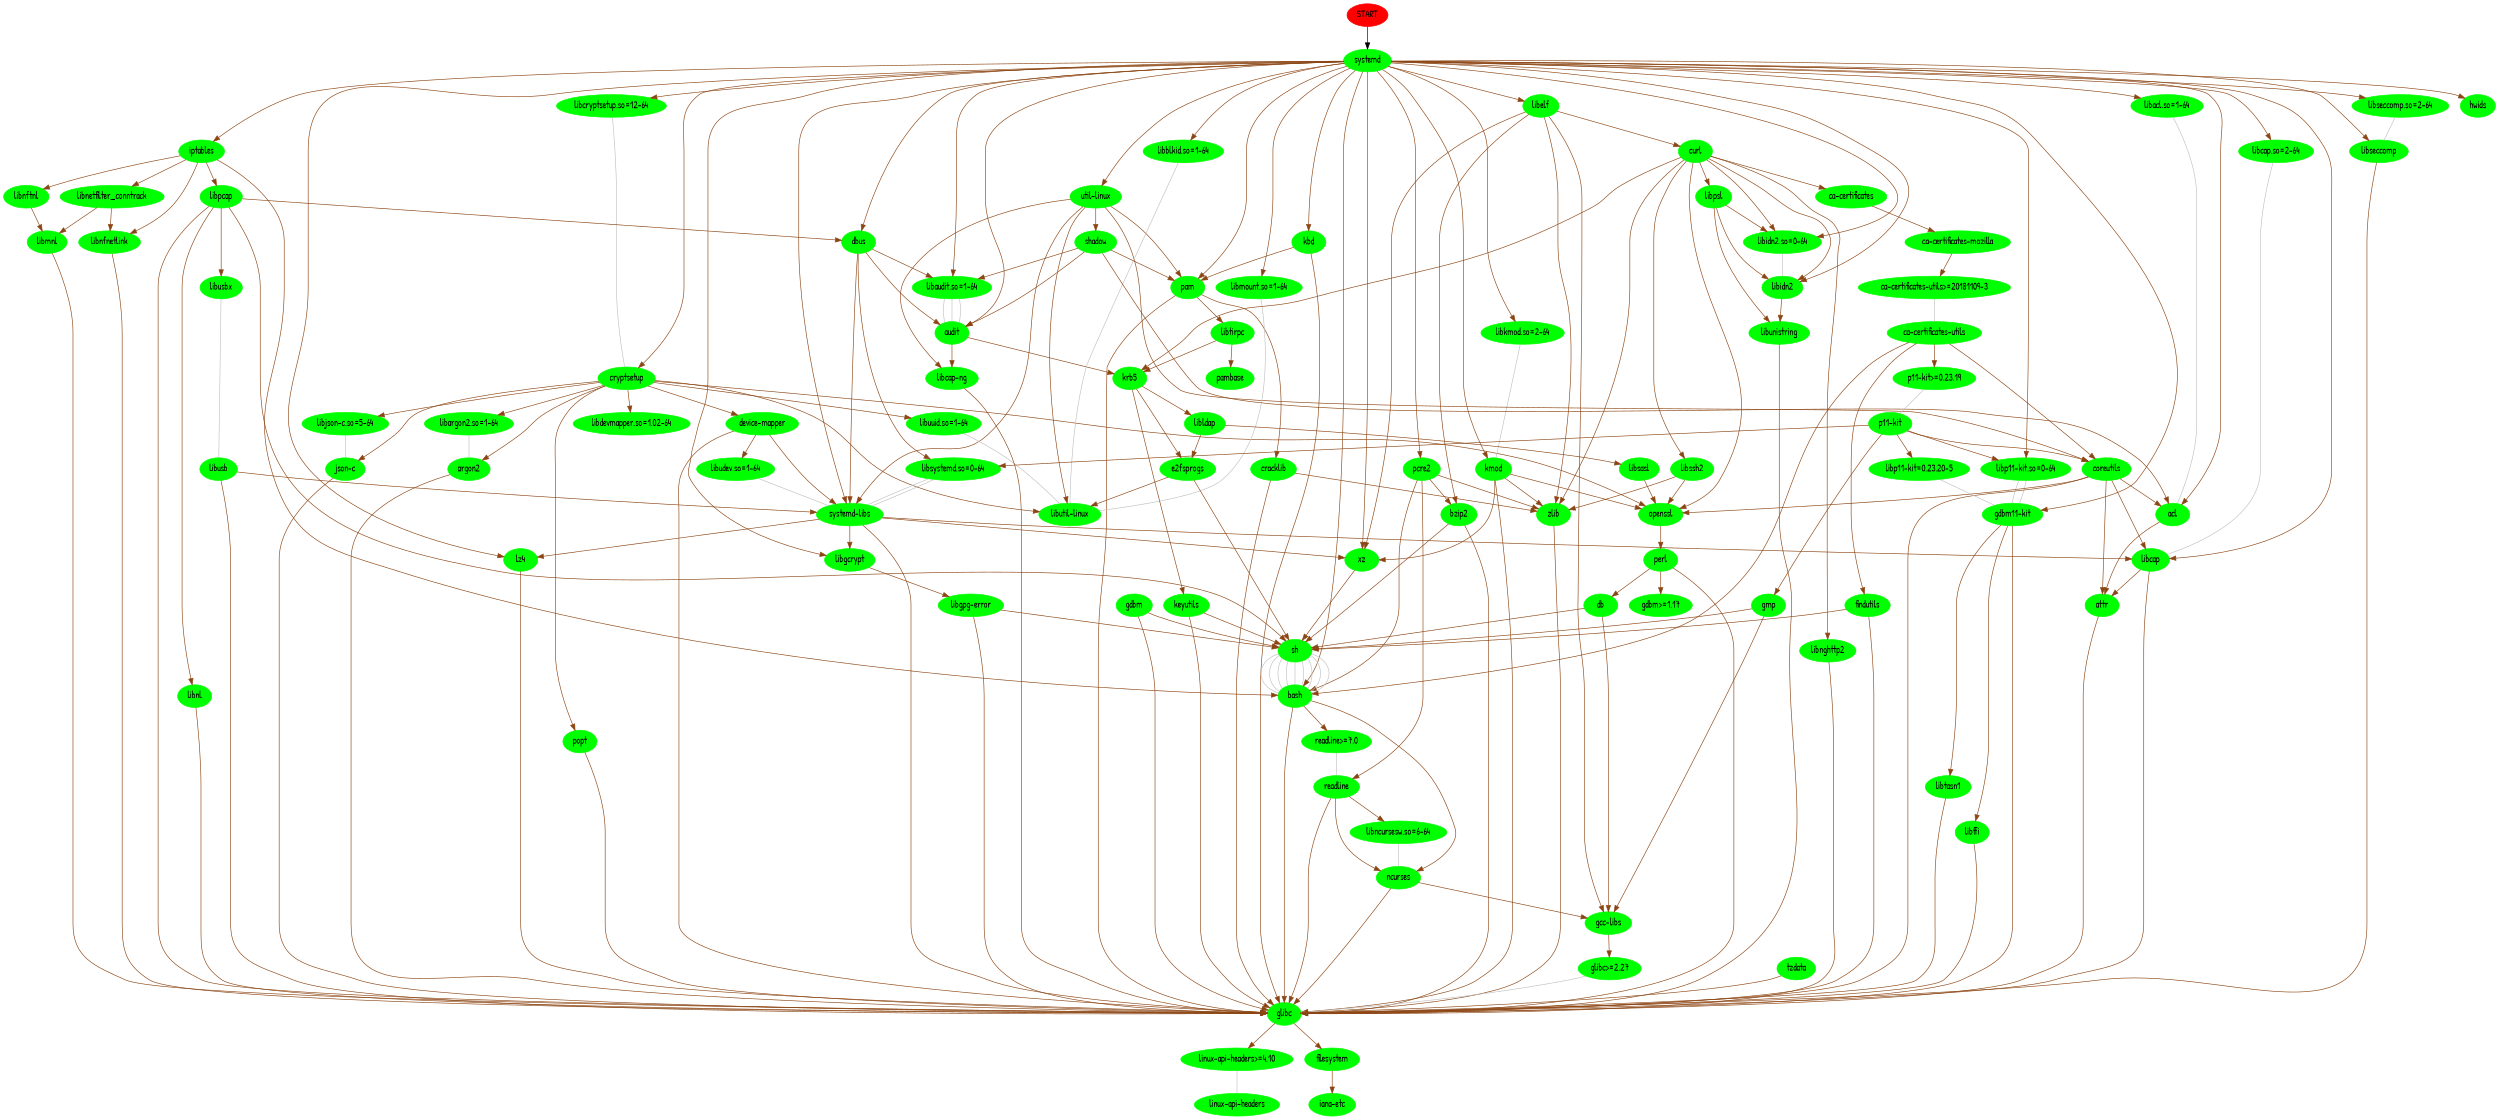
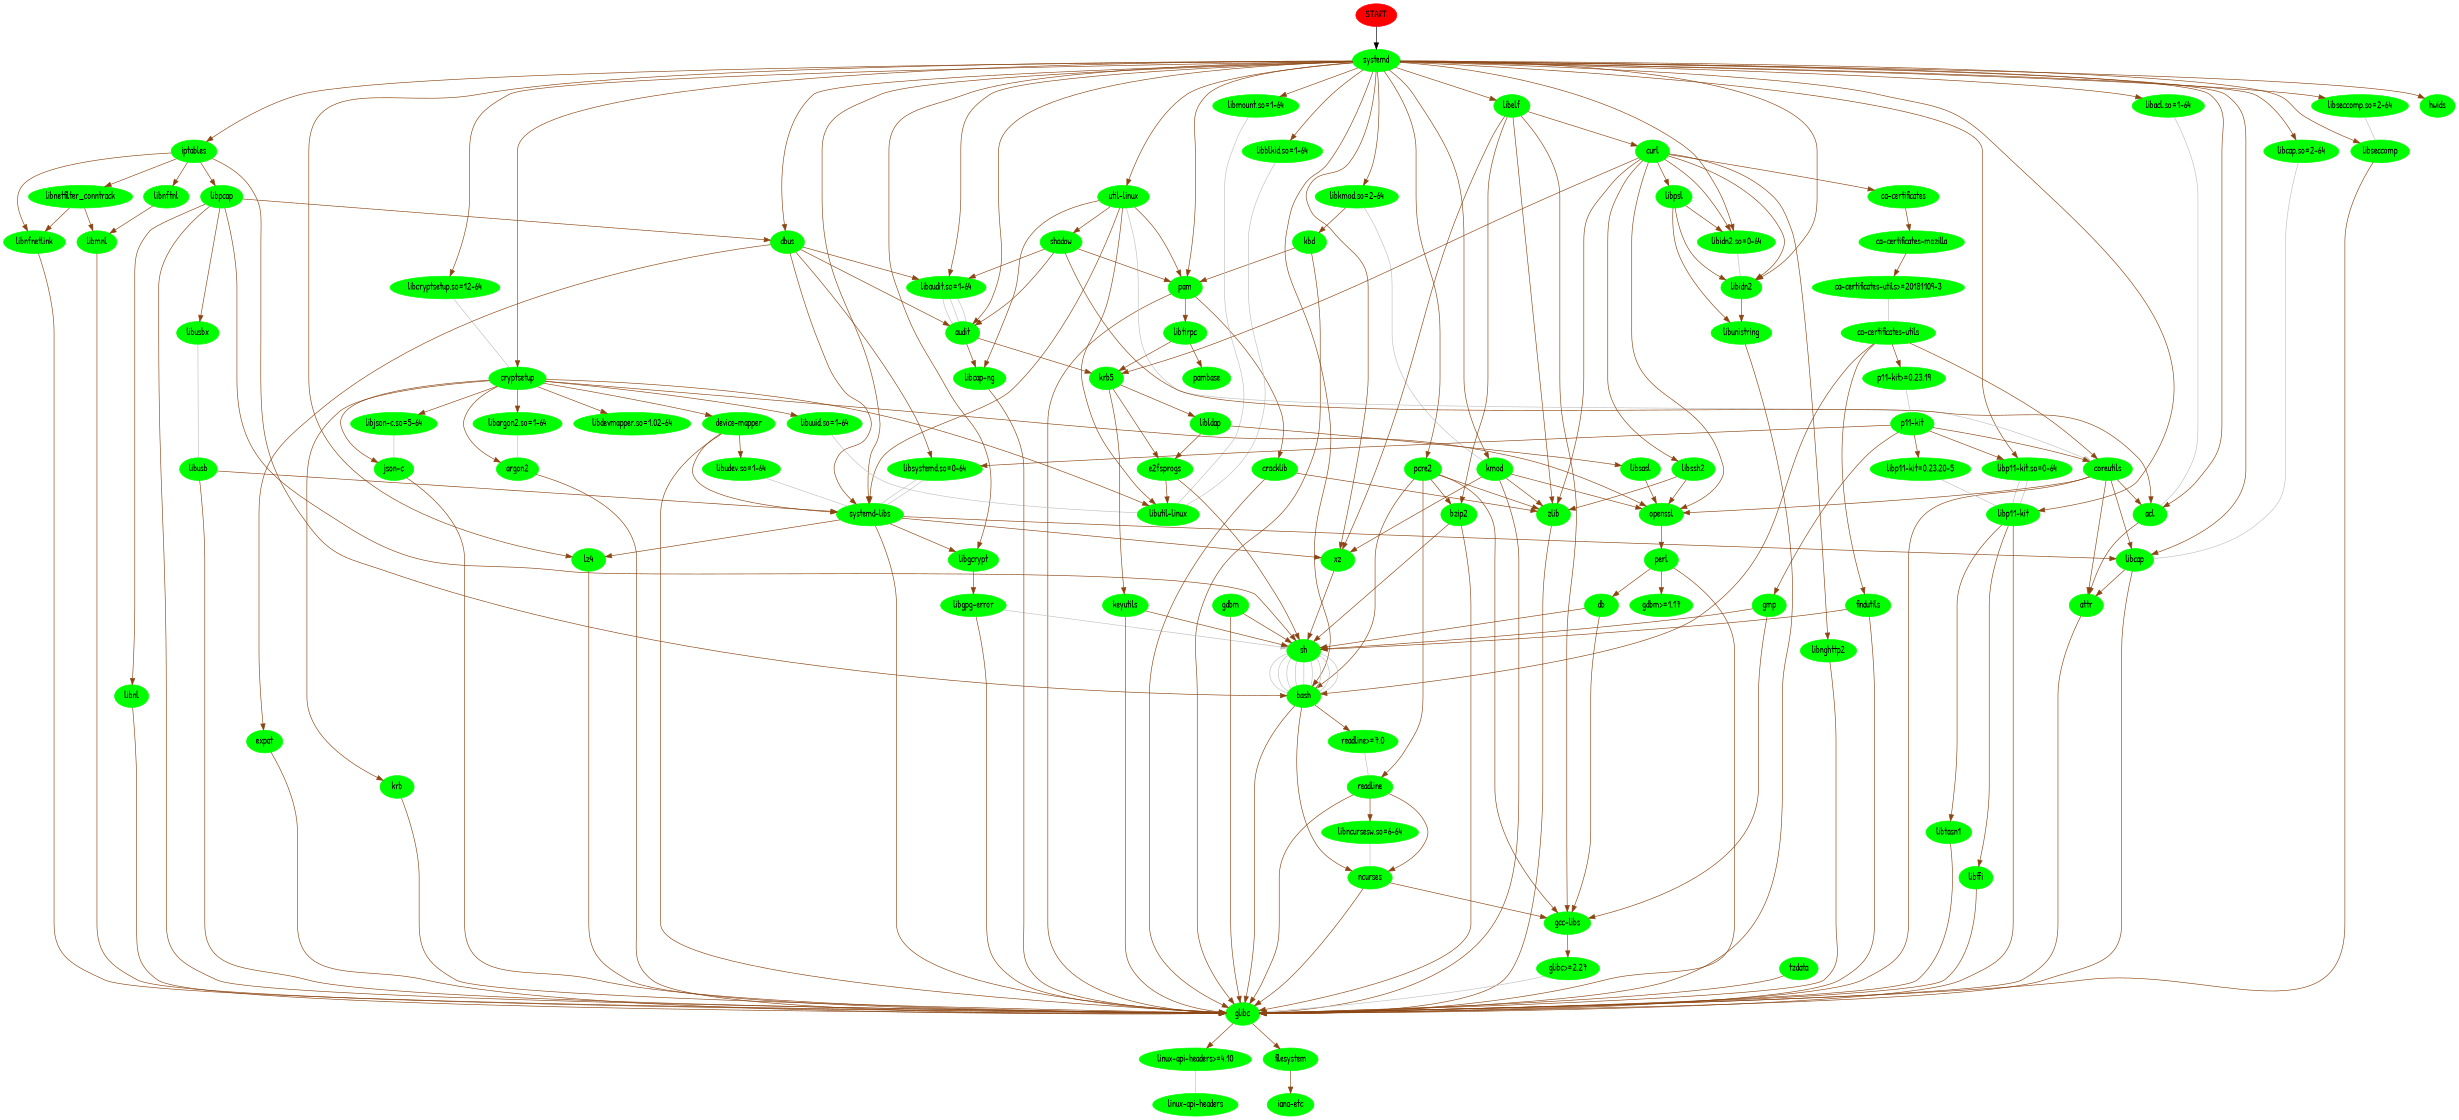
edge "systemd" -> "kbd": now "libkmod.so=2-64" -> "kbd"
edge "util-linux" -> "coreutils": color chocolate4 -> grey
node "gdbm11-kit": label "gdbm11-kit" -> "libp11-kit"
edge "libgpg-error" -> "sh": color chocolate4 -> grey
edge "pcre2" -> "gcc-libs": added
node "expat": added
node "popt": label "popt" -> "krb"
